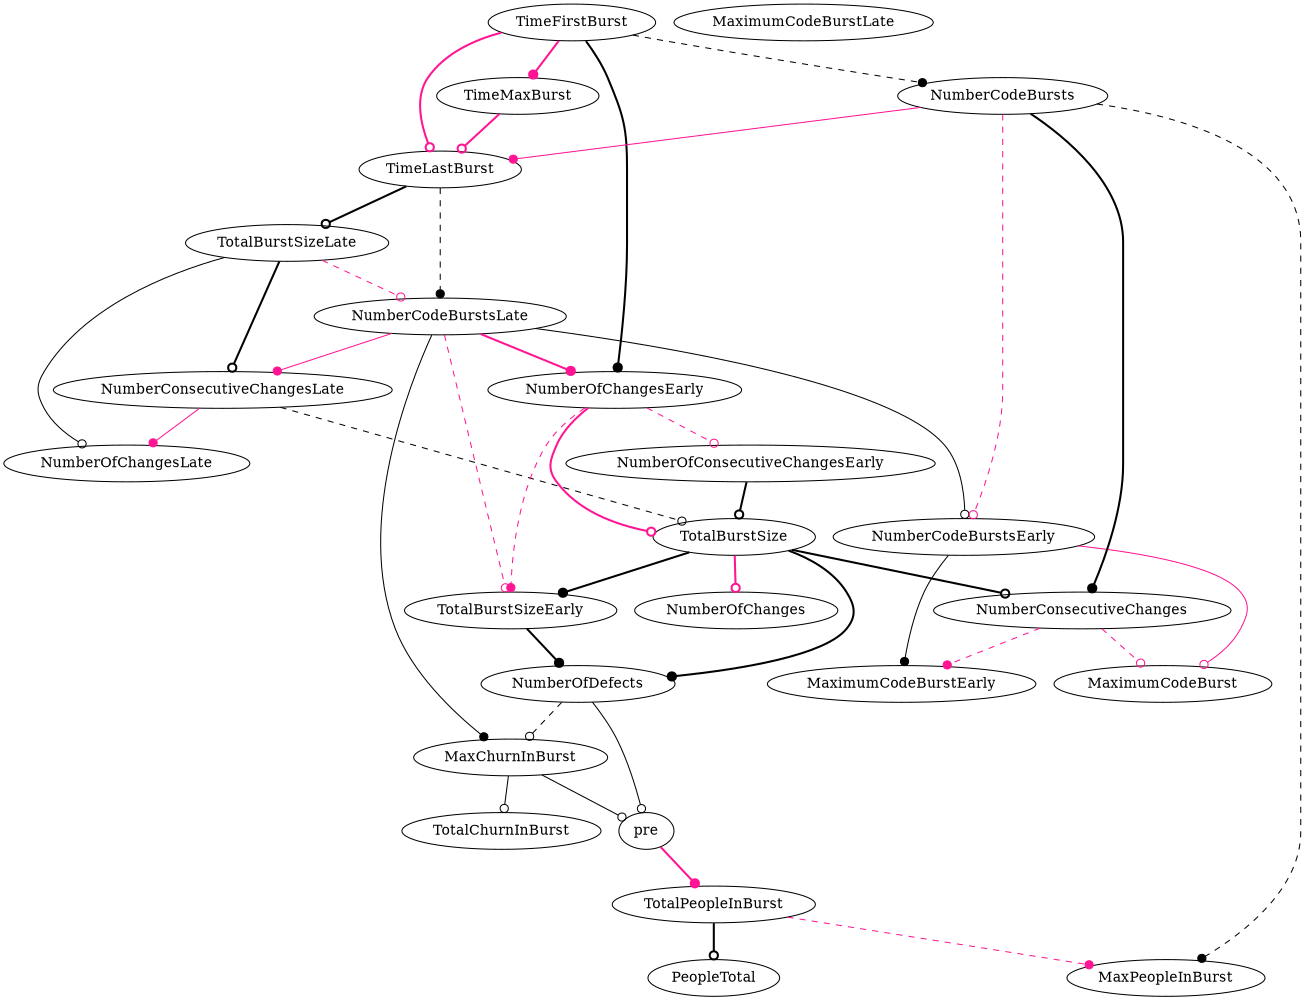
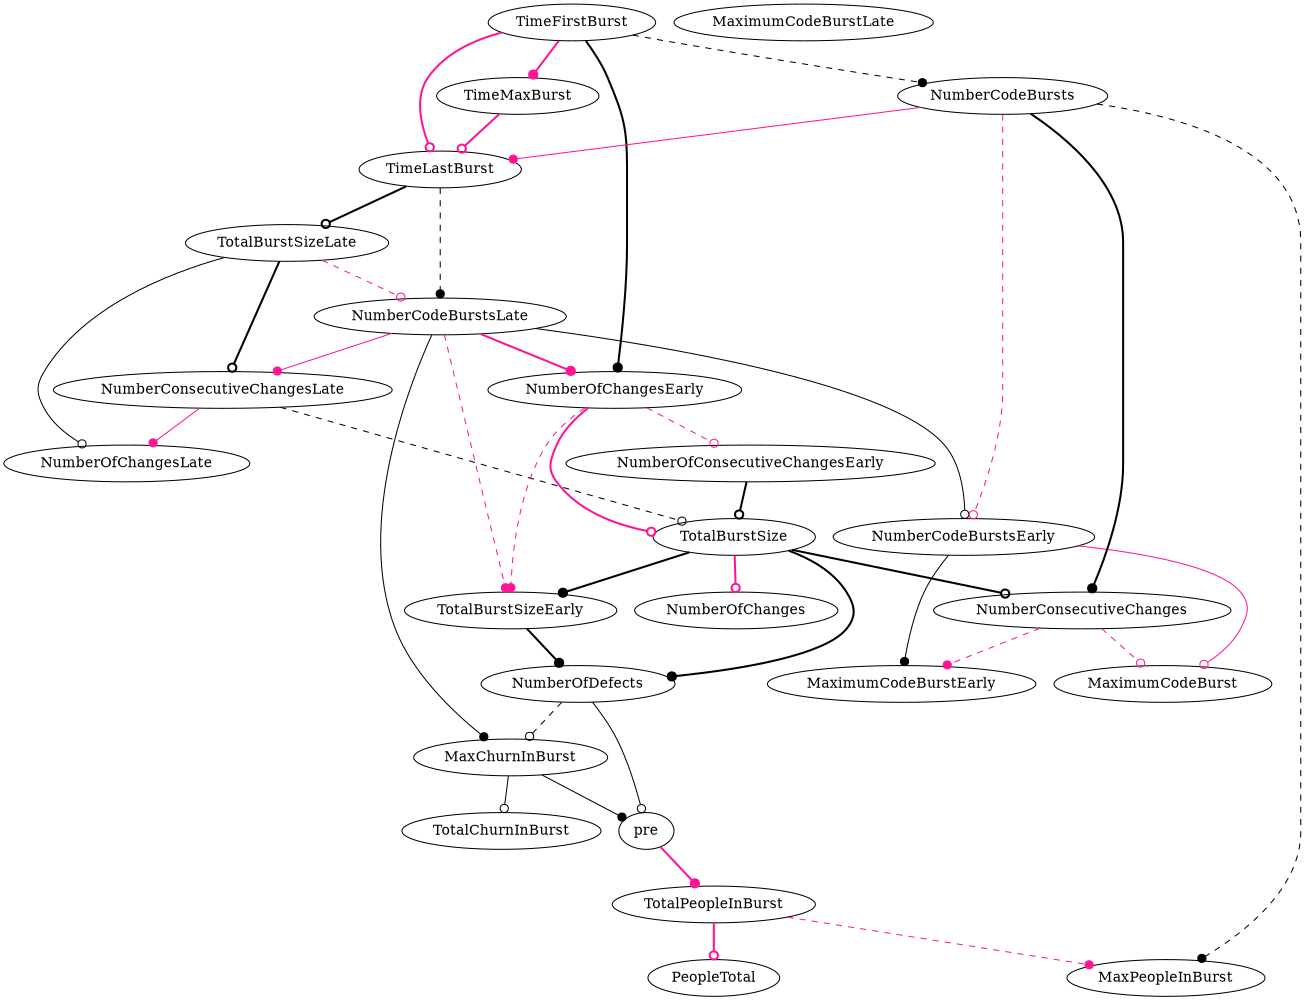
edge "NumberCodeBurstsLate" -> "TotalBurstSizeEarly": arrowhead odot -> dot
edge "MaxChurnInBurst" -> "pre": arrowhead odot -> dot
edge "TotalPeopleInBurst" -> "PeopleTotal": color black -> deeppink
